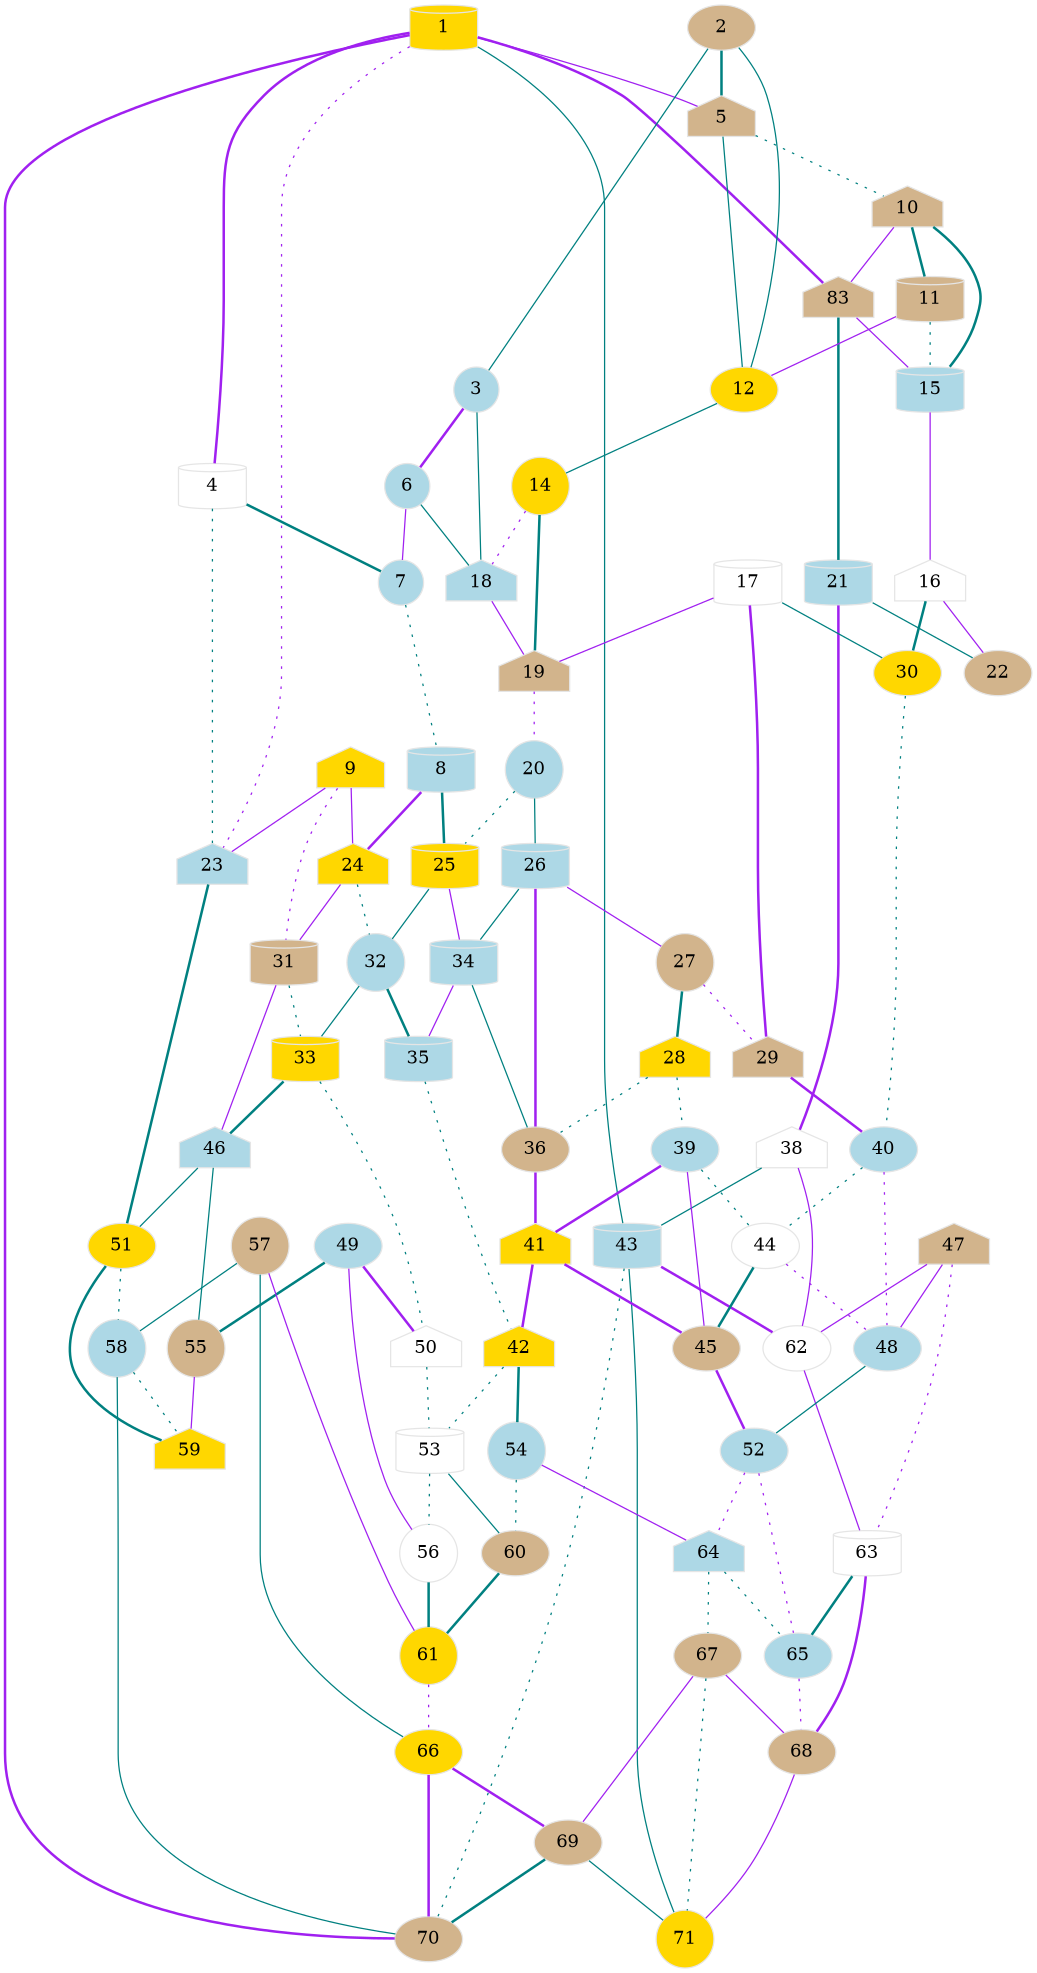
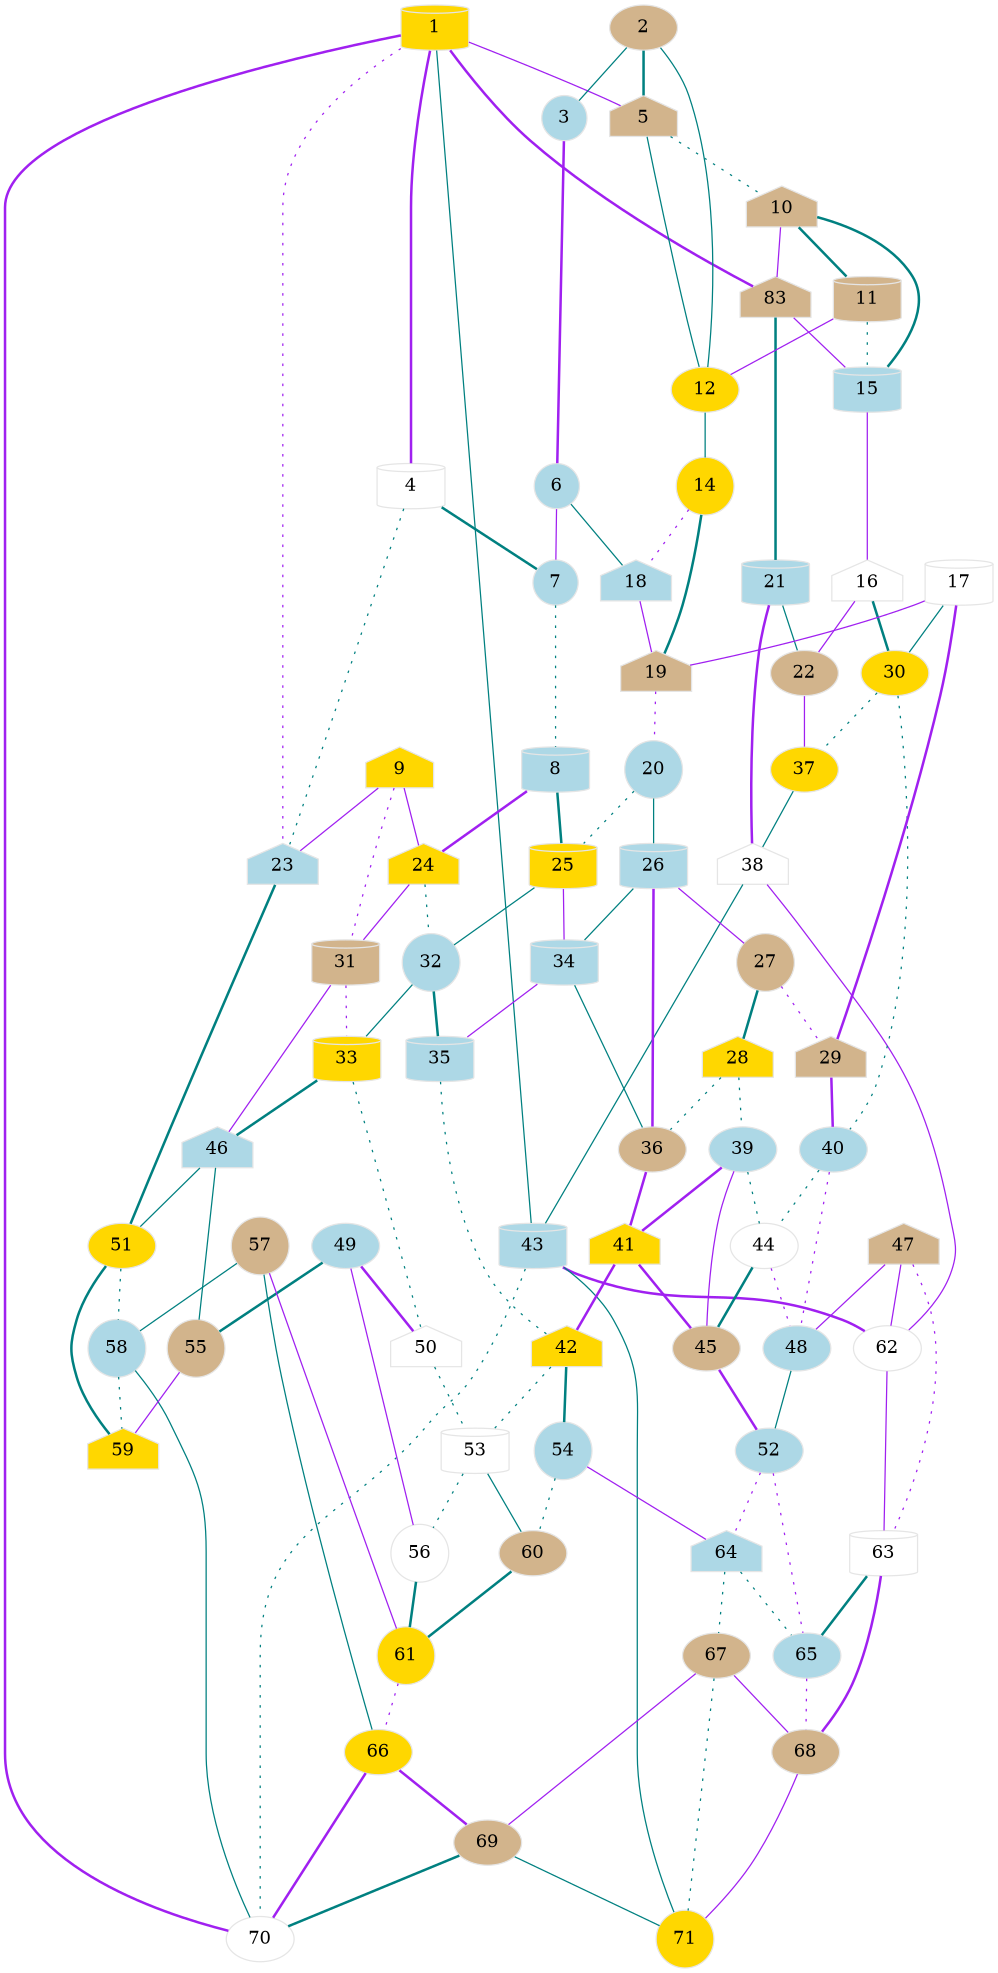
edge "3" -- "18": removed
node "37": added
edge "31" -- "33": color teal -> purple
node "70": fillcolor tan -> white
